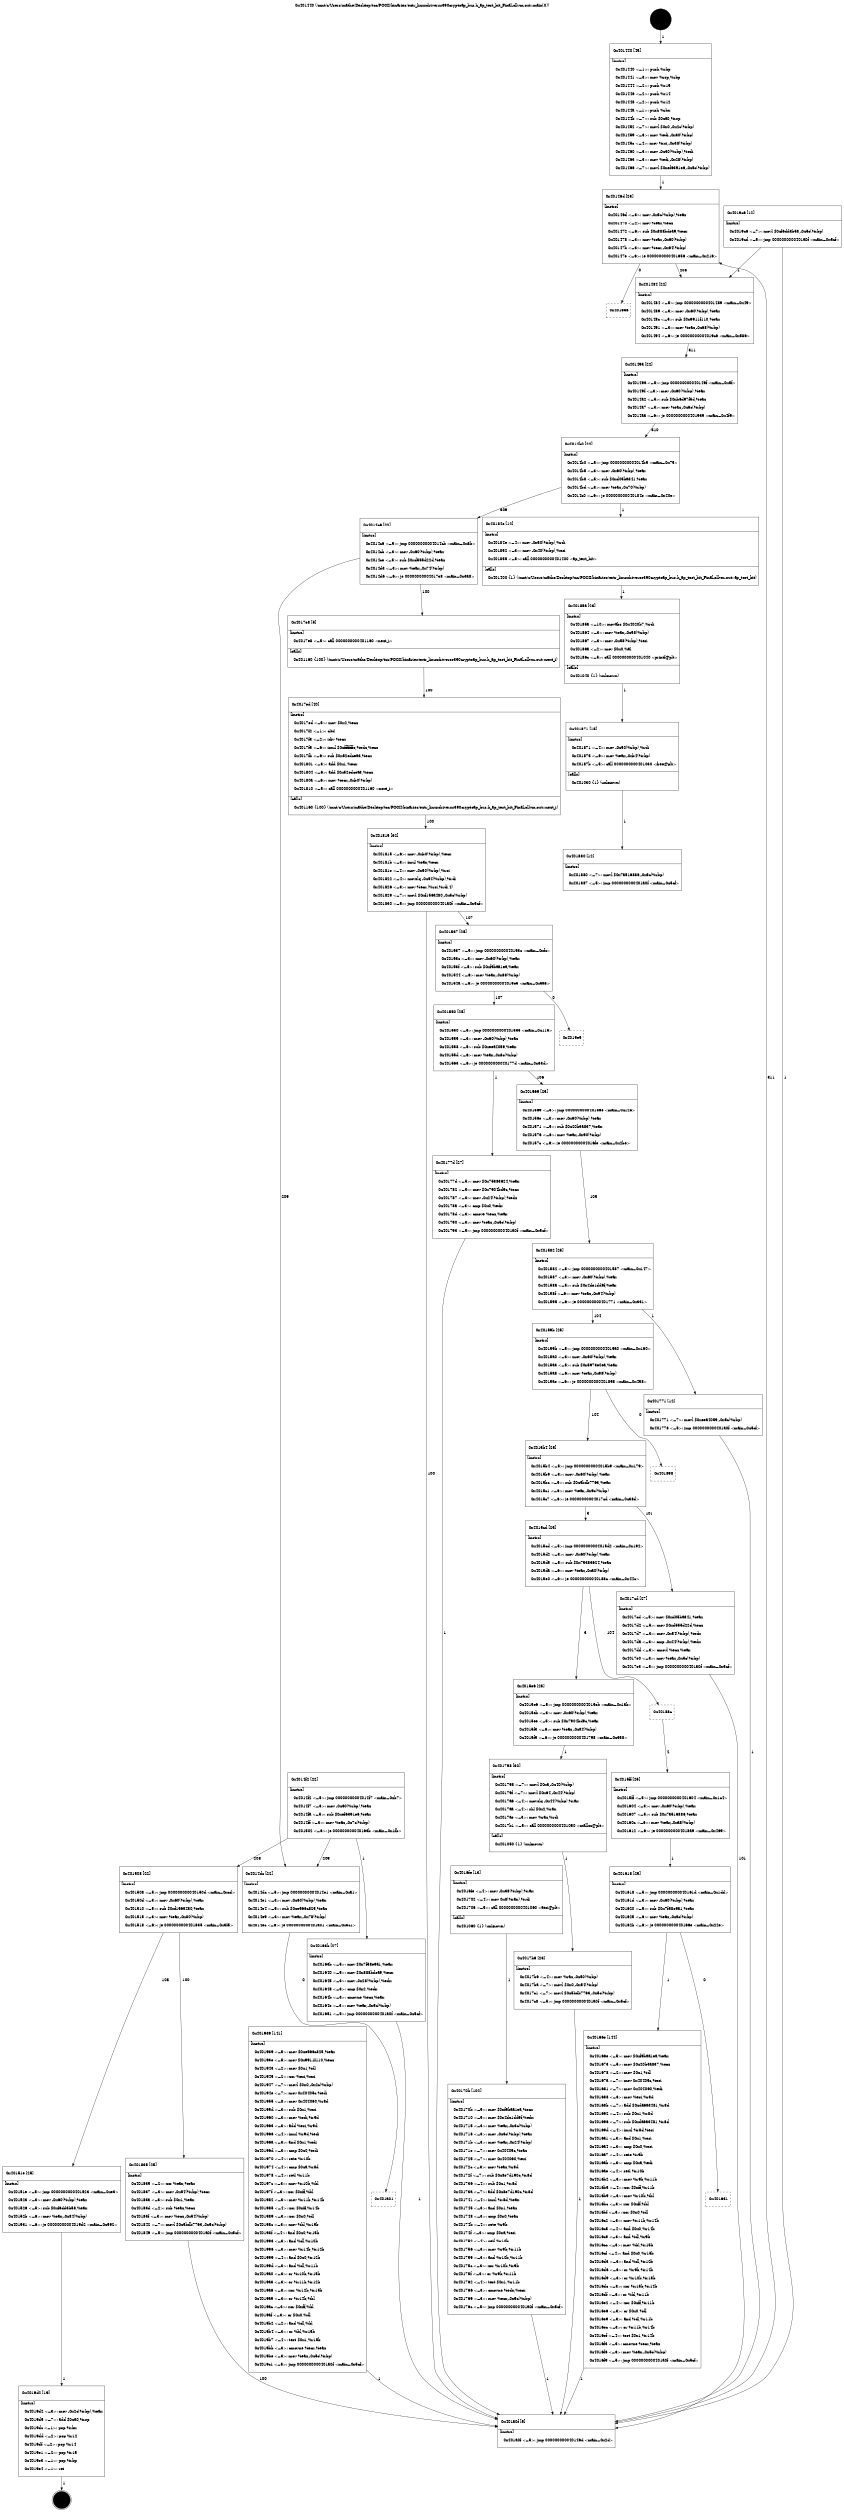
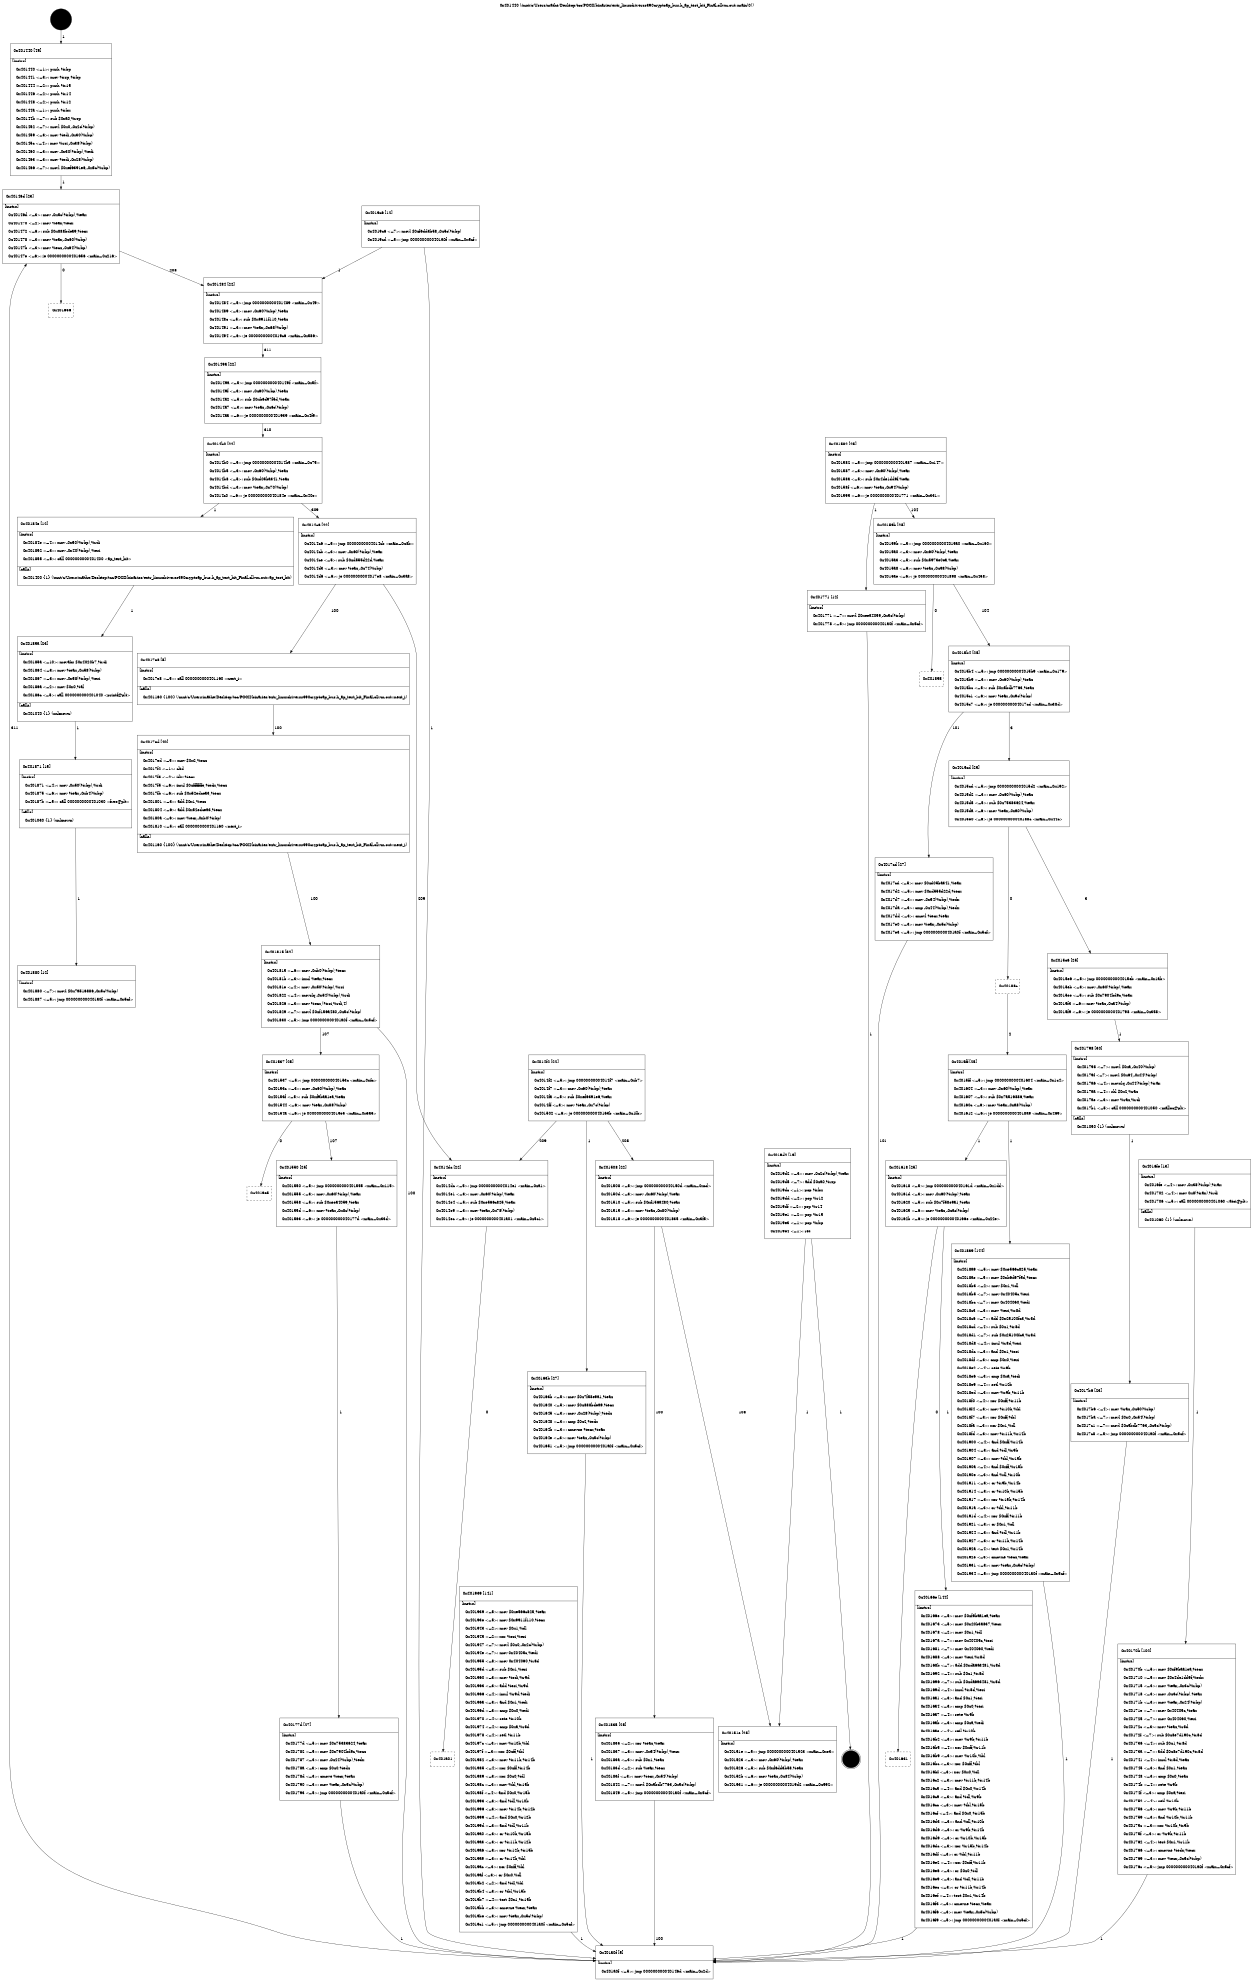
node "0x401569 [25]": removed
node "0x4018a9 [144]": added
edge "0x4015cd [25]" -> "0x40188c": label " 104" -> " 0"
edge "0x40151e [25]" -> "0x4019d2 [19]": reversed
